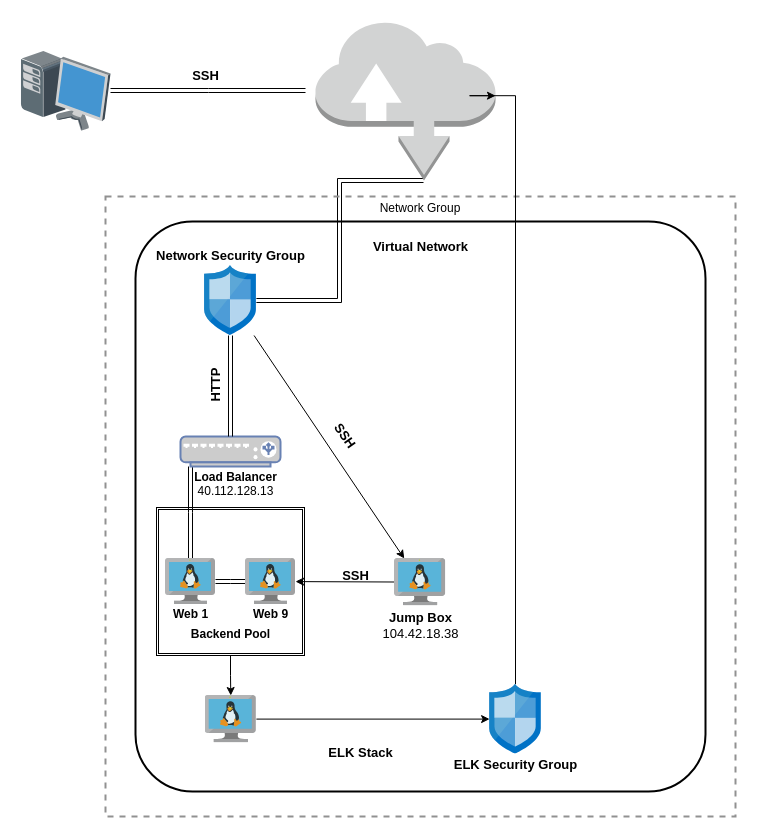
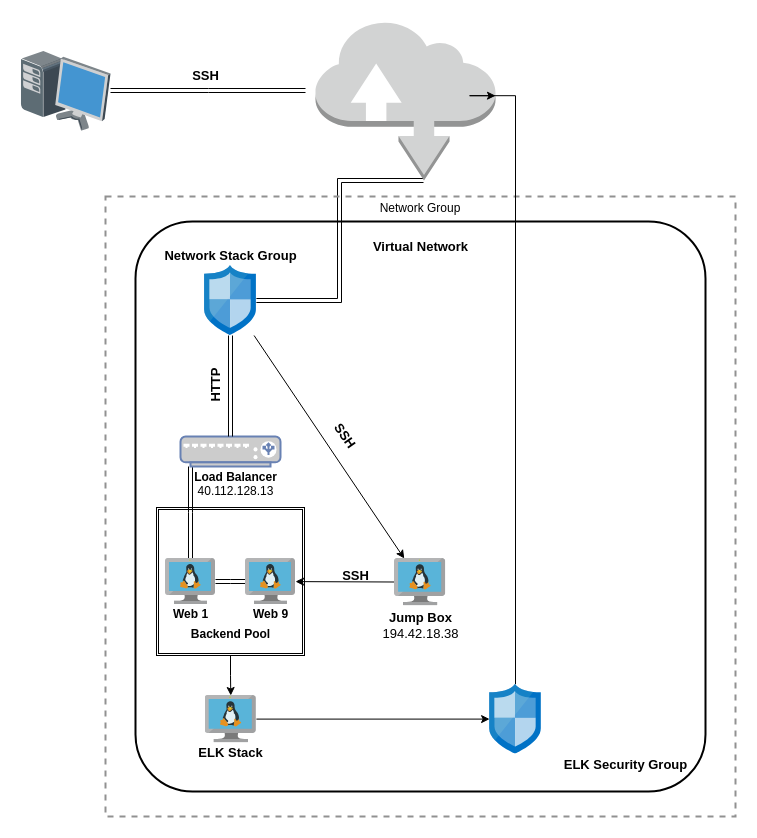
node "Network Security Group": label "Network Security Group" -> "Network Stack Group"
node "Jump Box 104.42.18.38": label "Jump Box 104.42.18.38" -> "Jump Box 194.42.18.38"
node "ELK Stack": moved (361, 753) -> (231, 753)
node "ELK Security Group": moved (516, 764) -> (626, 764)
